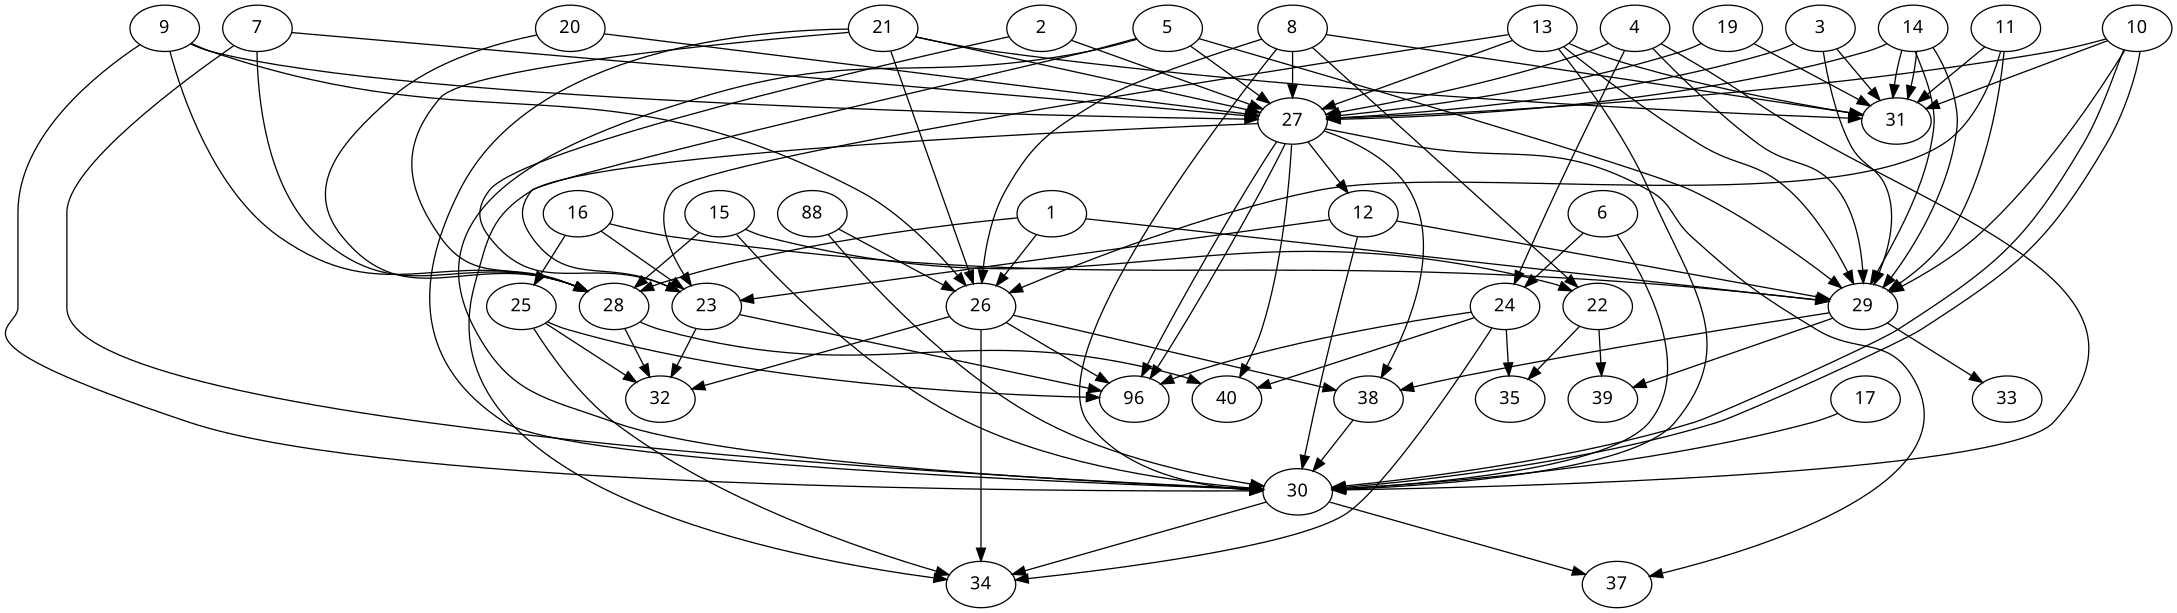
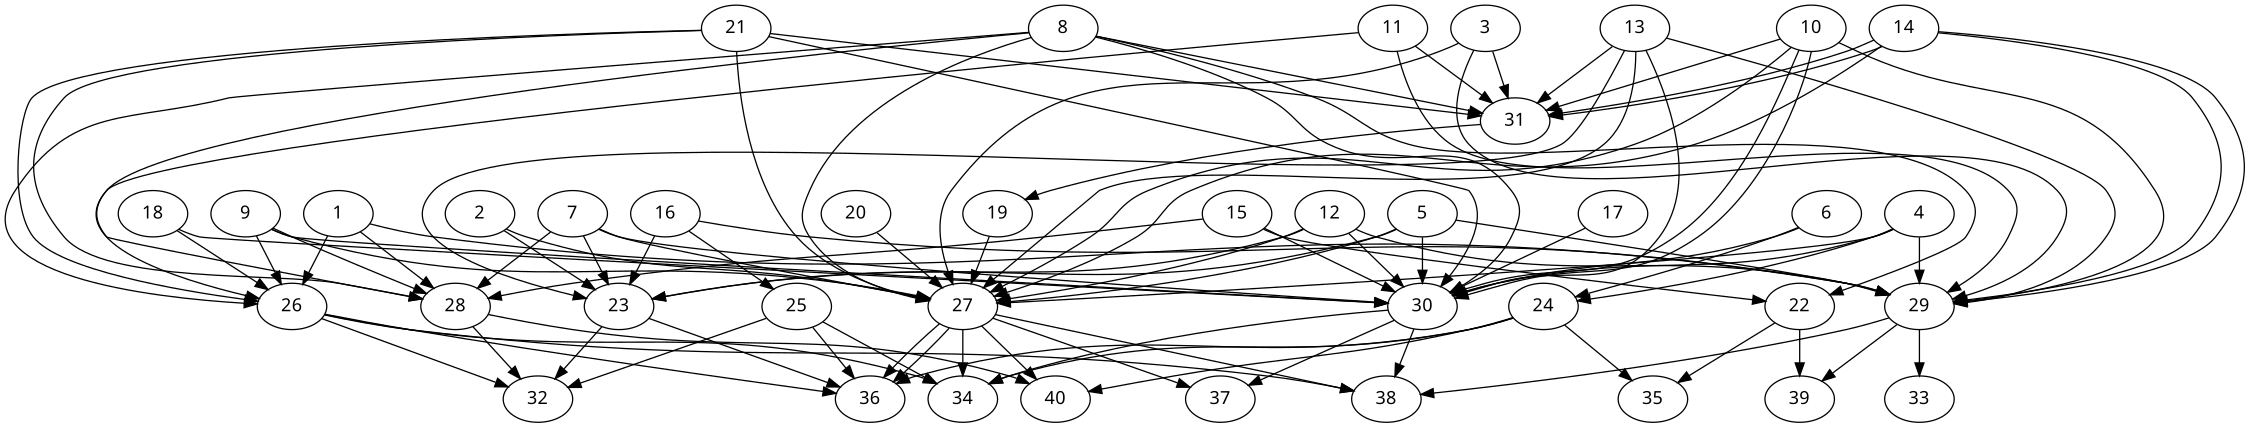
edge "19" -> "31": reversed
edge "27" -> "12": reversed
edge "20" -> "28": now "8" -> "28"
node "88": label "88" -> "18"
edge "7" -> "23": added
node "96": label "96" -> "36"
edge "38" -> "30": reversed
